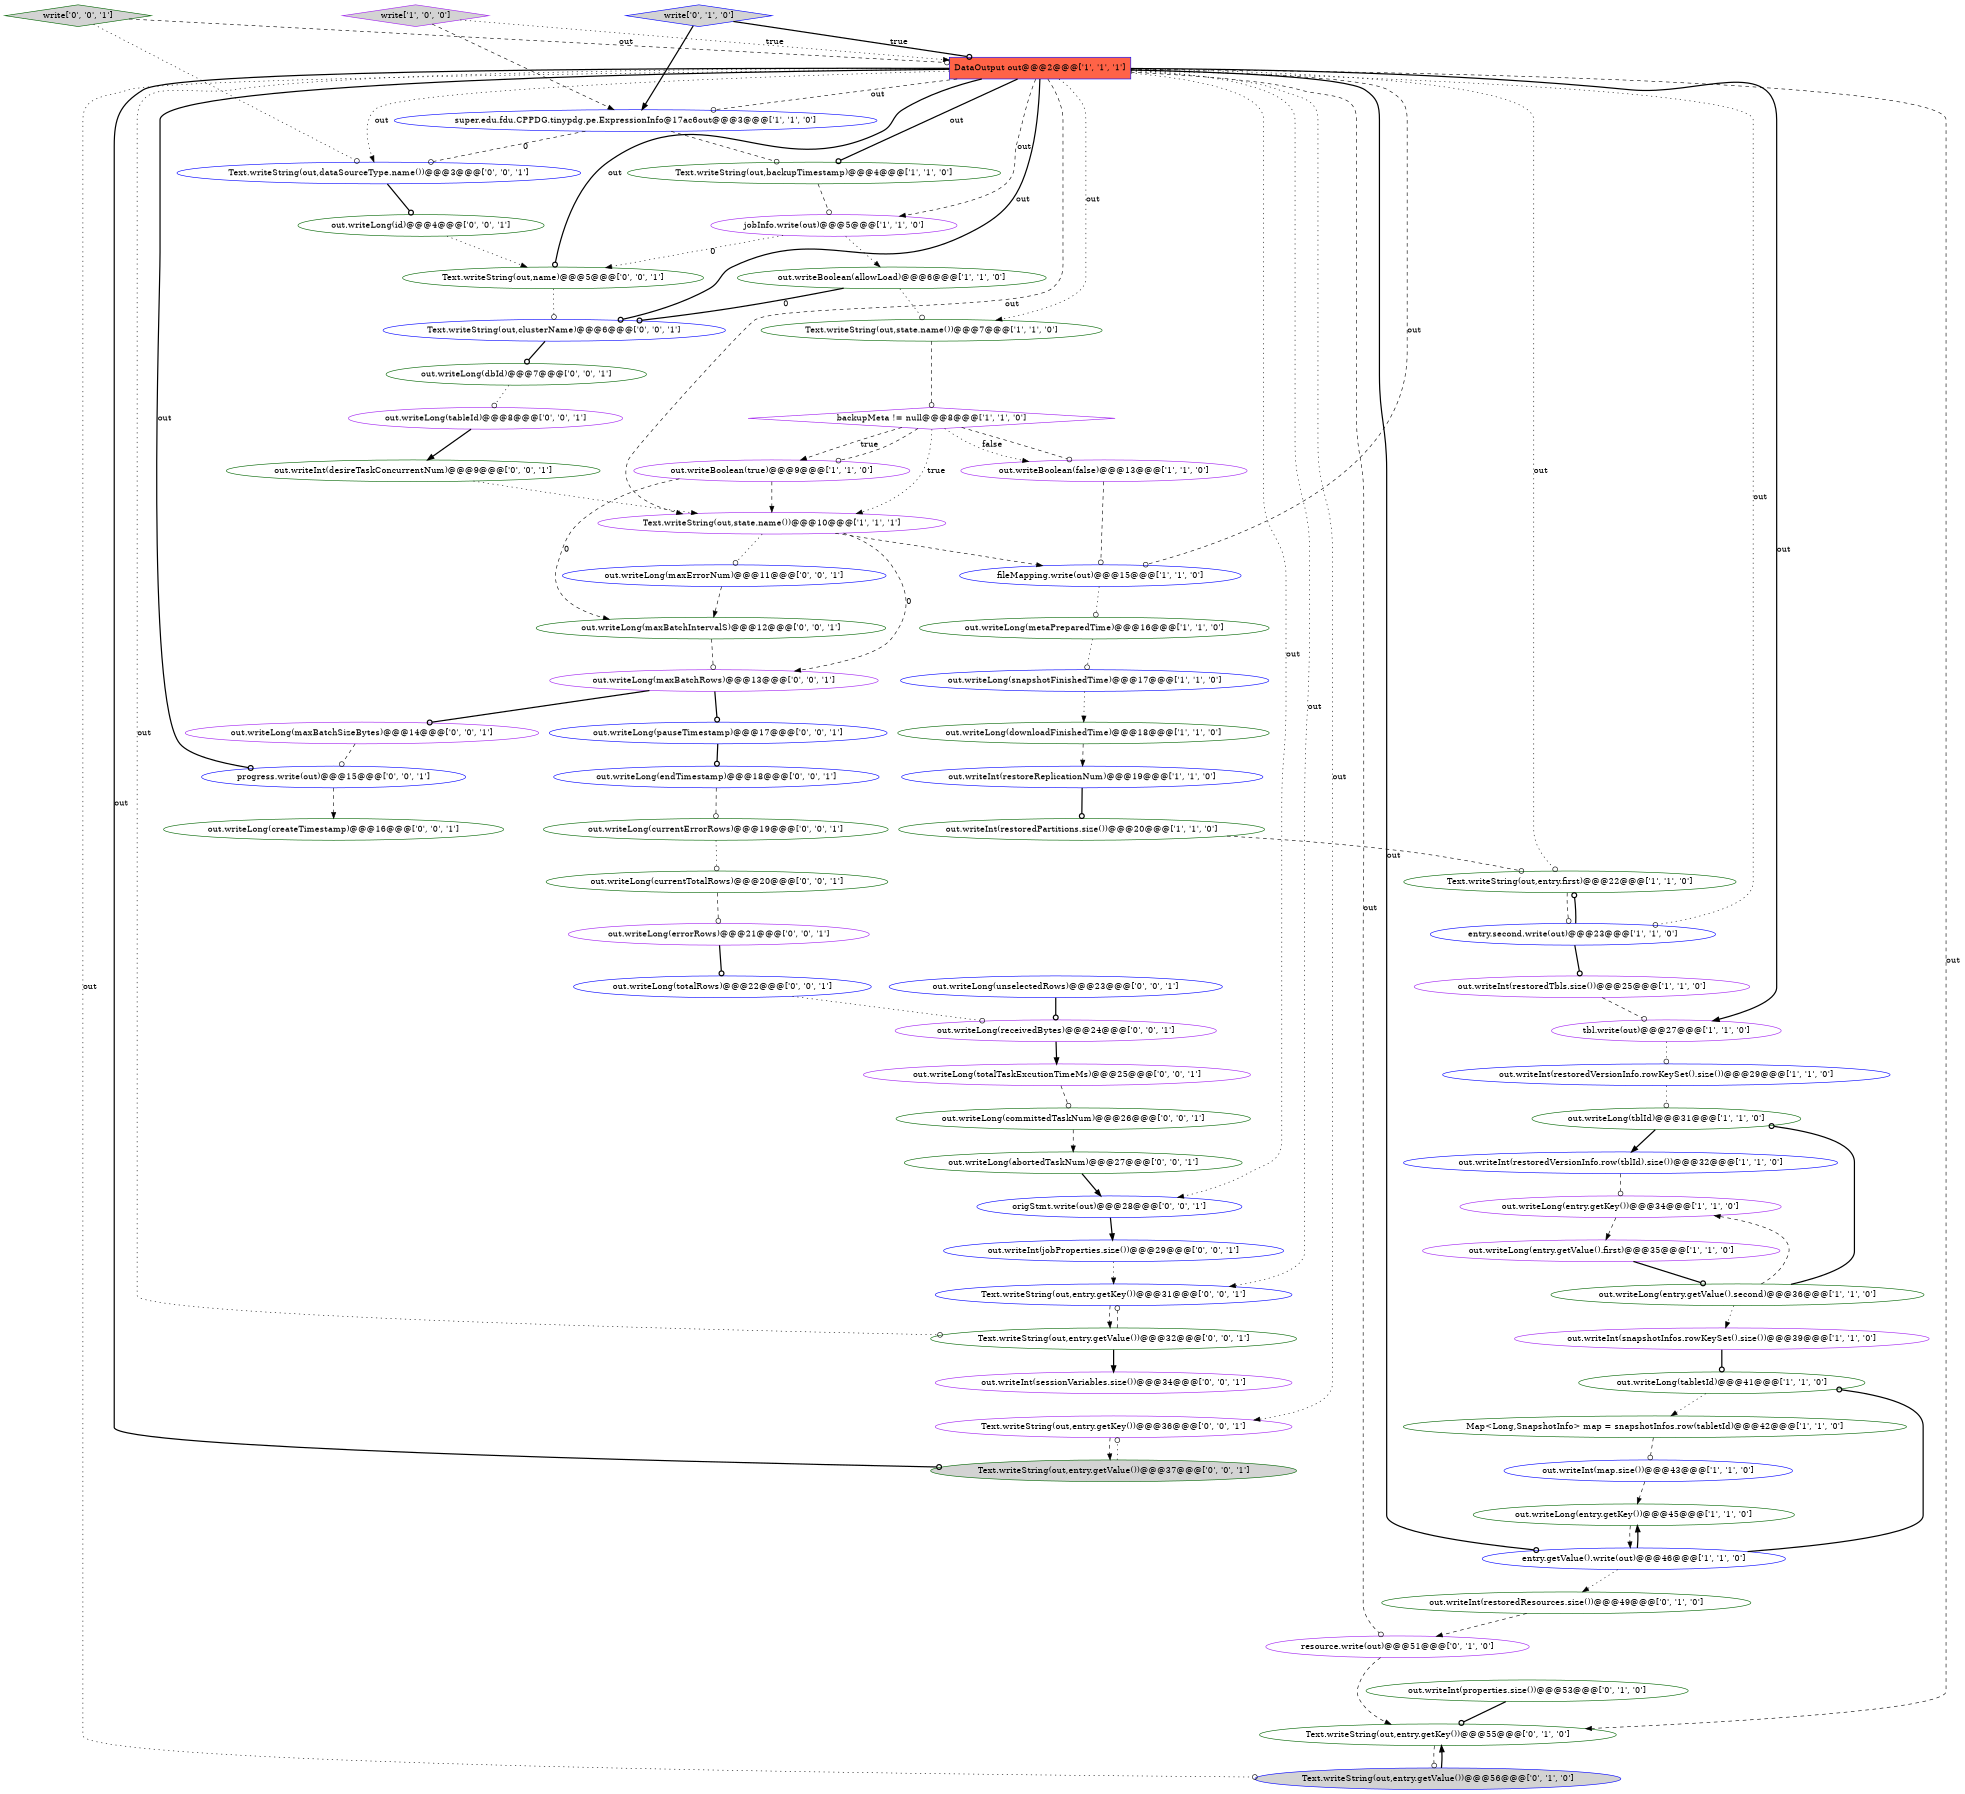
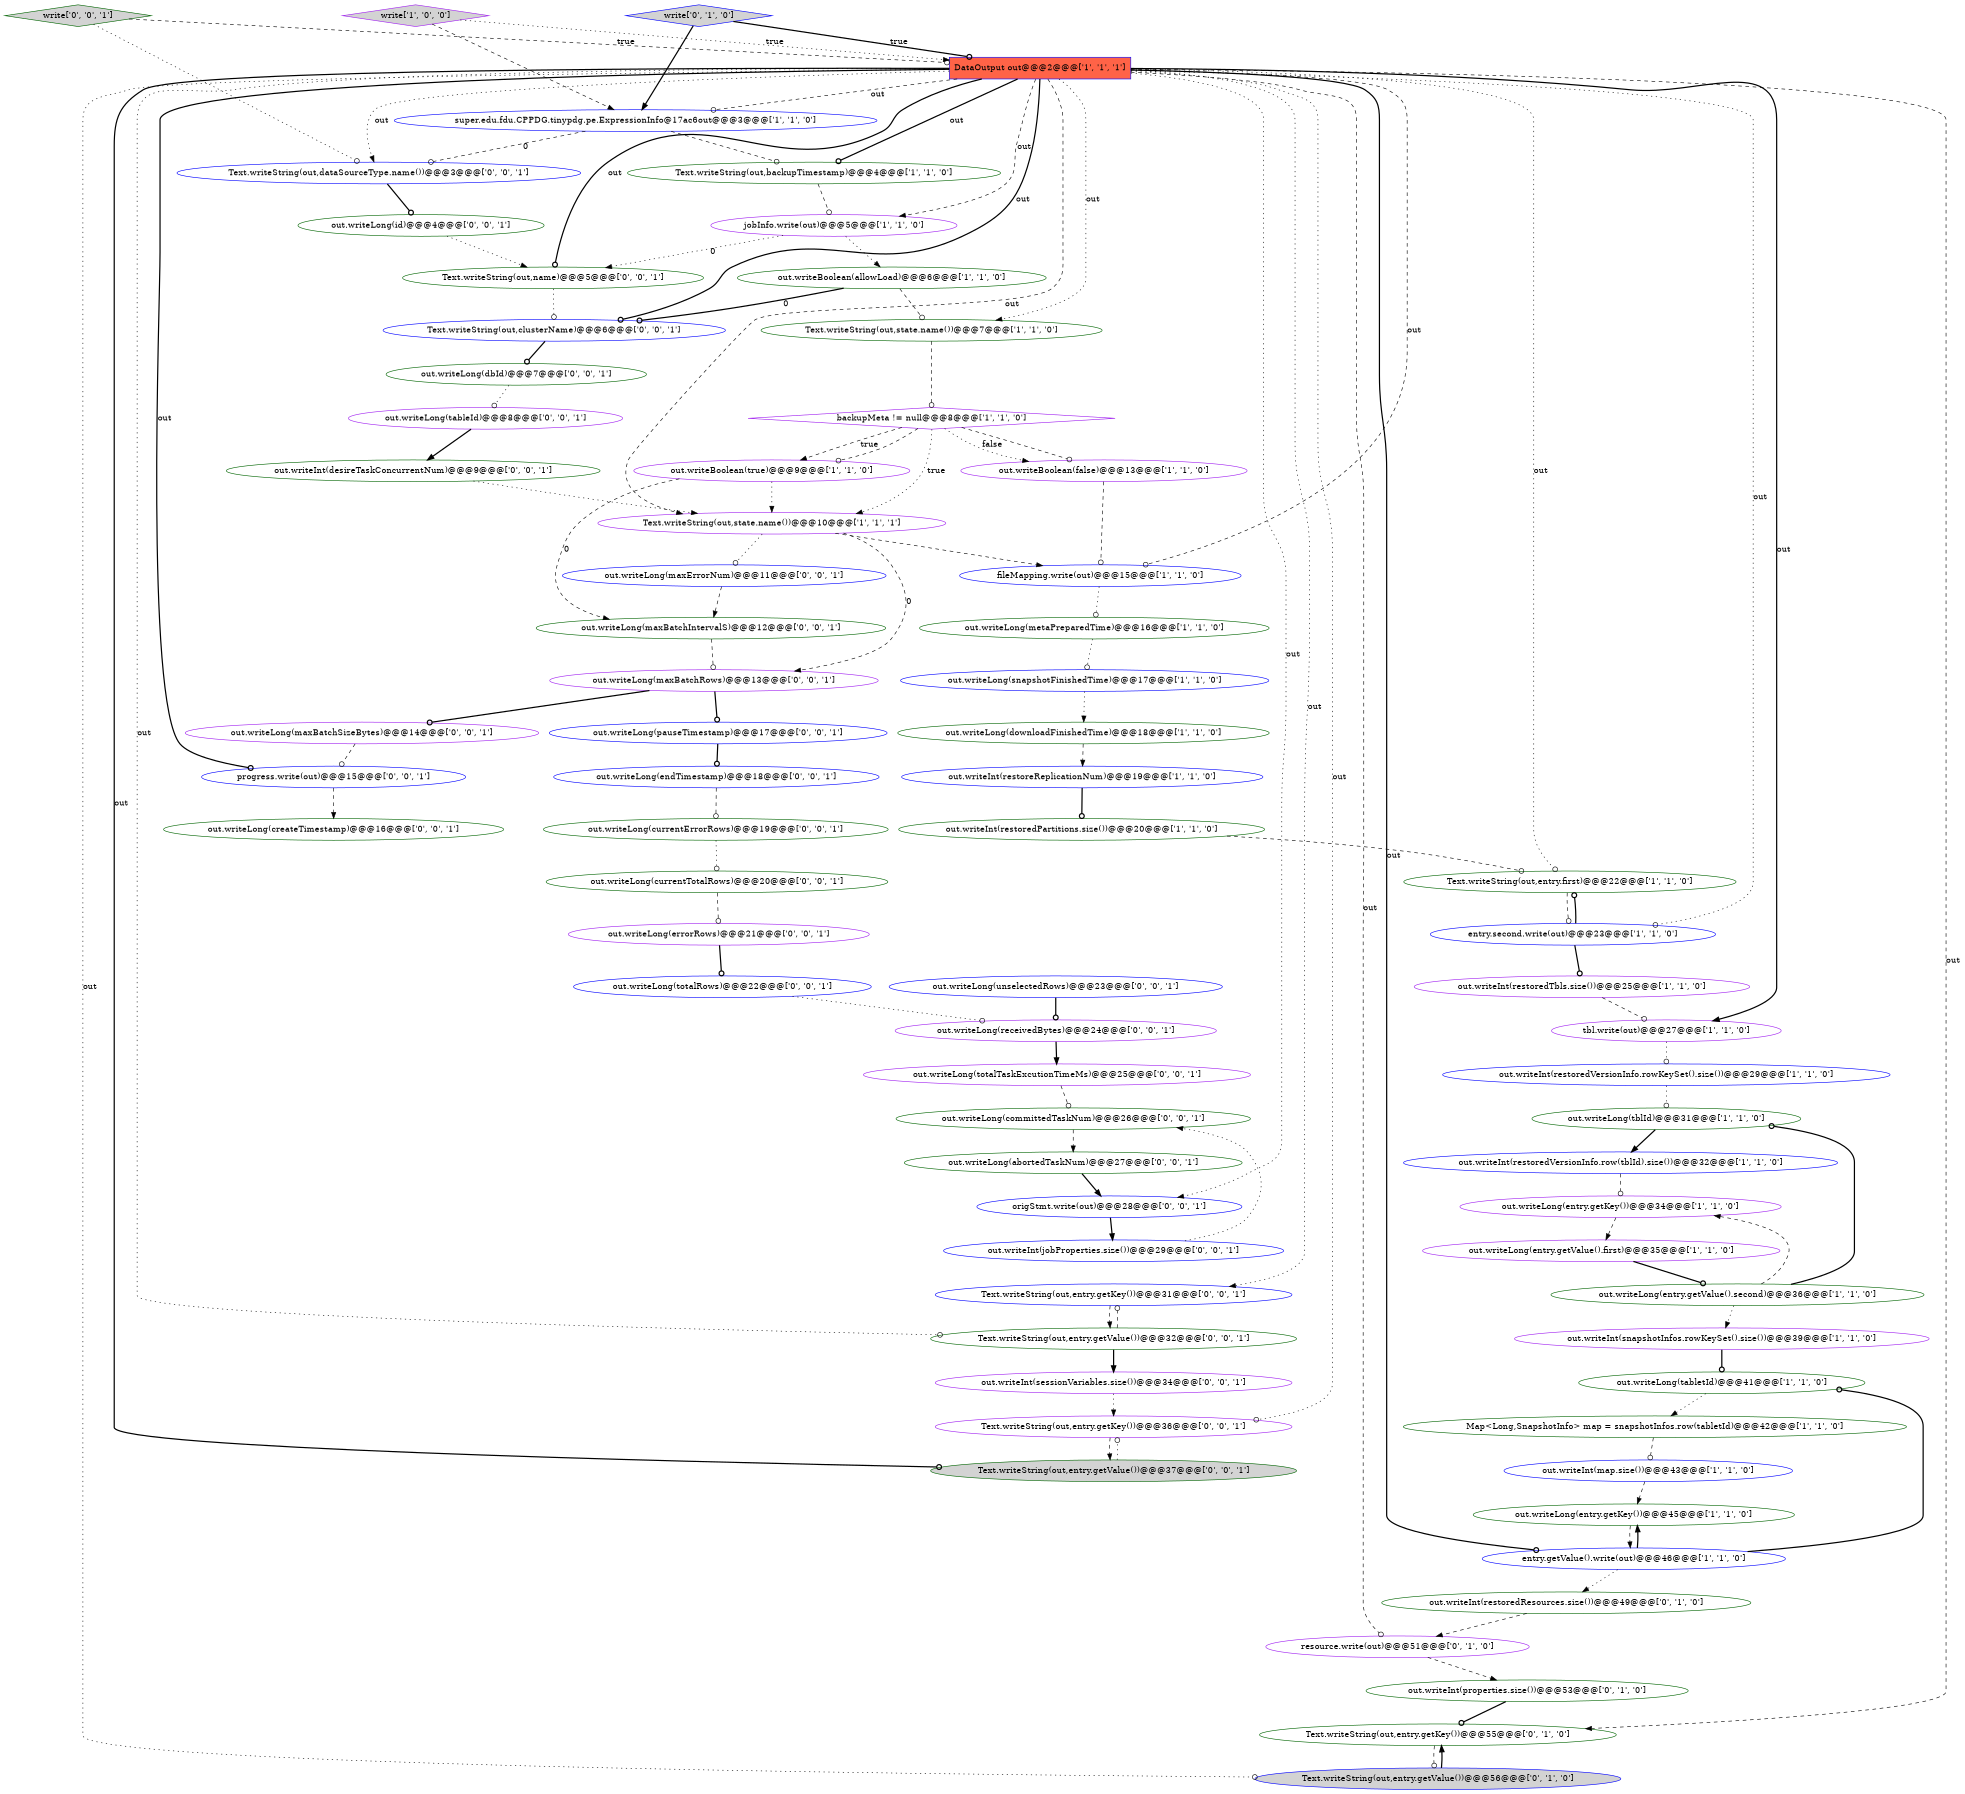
edge "write['0', '0', '1']" -> "DataOutput out@@@2@@@['1', '1', '1']": label "out" -> "true"
edge "out.writeBoolean(allowLoad)@@@6@@@['1', '1', '0']" -> "Text.writeString(out,state.name())@@@7@@@['1', '1', '0']": style dotted -> dashed
edge "out.writeBoolean(true)@@@9@@@['1', '1', '0']" -> "Text.writeString(out,state.name())@@@10@@@['1', '1', '1']": style dashed -> dotted
edge "DataOutput out@@@2@@@['1', '1', '1']" -> "Text.writeString(out,entry.getKey())@@@36@@@['0', '0', '1']": arrowhead normal -> odot
edge "out.writeInt(jobProperties.size())@@@29@@@['0', '0', '1']" -> "Text.writeString(out,entry.getKey())@@@31@@@['0', '0', '1']": now "out.writeInt(jobProperties.size())@@@29@@@['0', '0', '1']" -> "out.writeLong(committedTaskNum)@@@26@@@['0', '0', '1']"
edge "out.writeInt(sessionVariables.size())@@@34@@@['0', '0', '1']" -> "Text.writeString(out,entry.getKey())@@@36@@@['0', '0', '1']": added
edge "resource.write(out)@@@51@@@['0', '1', '0']" -> "Text.writeString(out,entry.getKey())@@@55@@@['0', '1', '0']": now "resource.write(out)@@@51@@@['0', '1', '0']" -> "out.writeInt(properties.size())@@@53@@@['0', '1', '0']"
